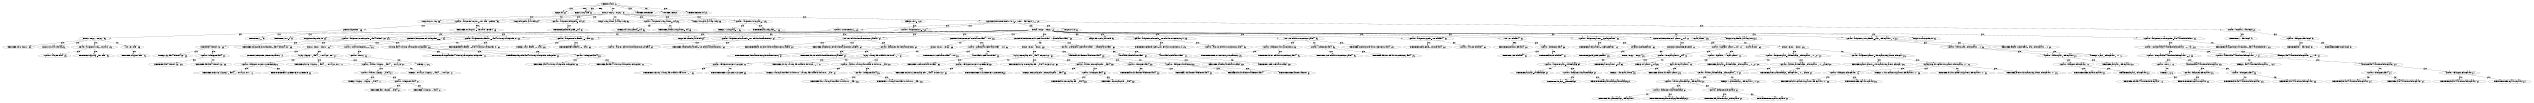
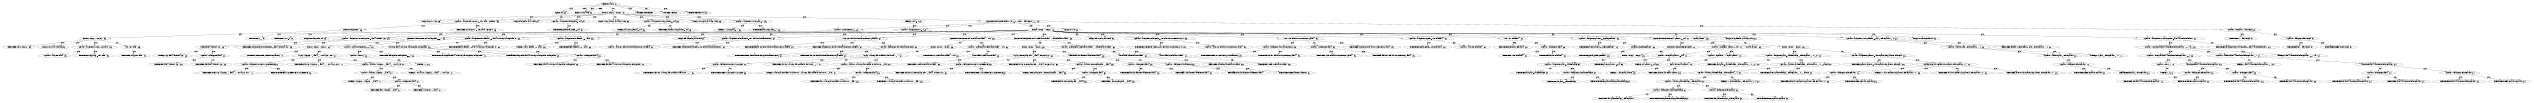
node "(IDENTIFIER,endingIndex,endingIndex == -1)": added
edge "(<operator>.notEquals,parents != null)" -> "(LITERAL,null,parents != null)": reversed
node "(IDENTIFIER,pack,pack + File.separator)": removed
